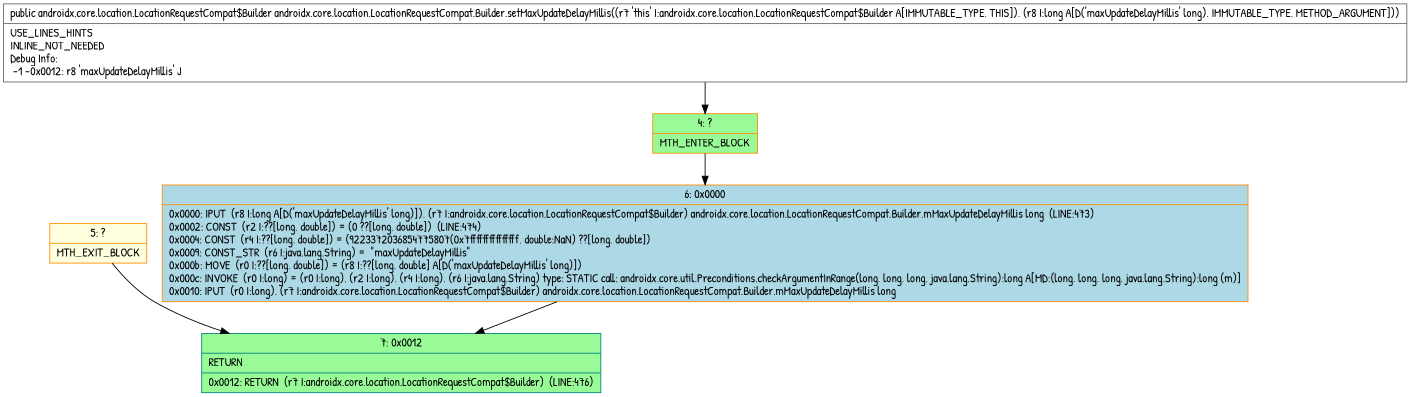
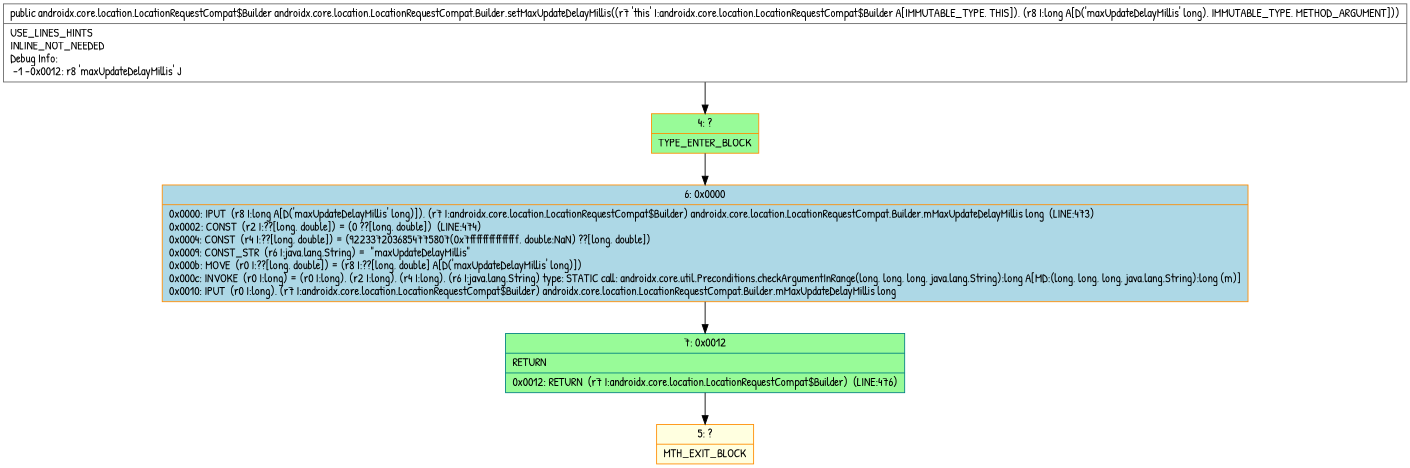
node "4: ?": text "MTH_ENTER_BLOCK" -> "TYPE_ENTER_BLOCK"
edge "5: ?" -> "7: 0x0012": reversed
